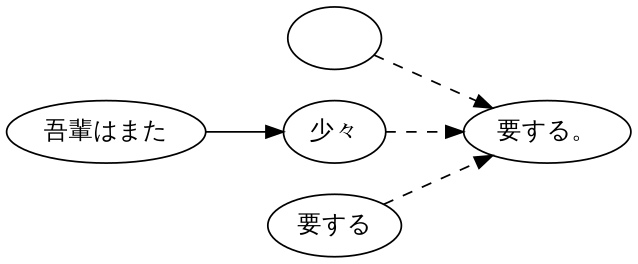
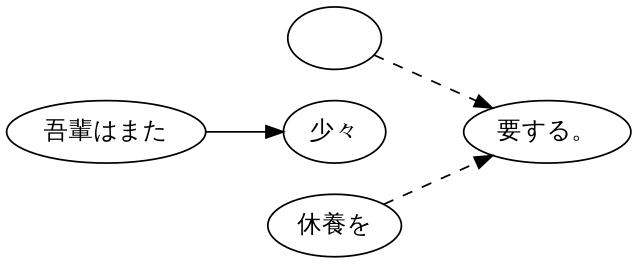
edge "少々" -> "要する。": removed
node "要する": label "要する" -> "休養を"
